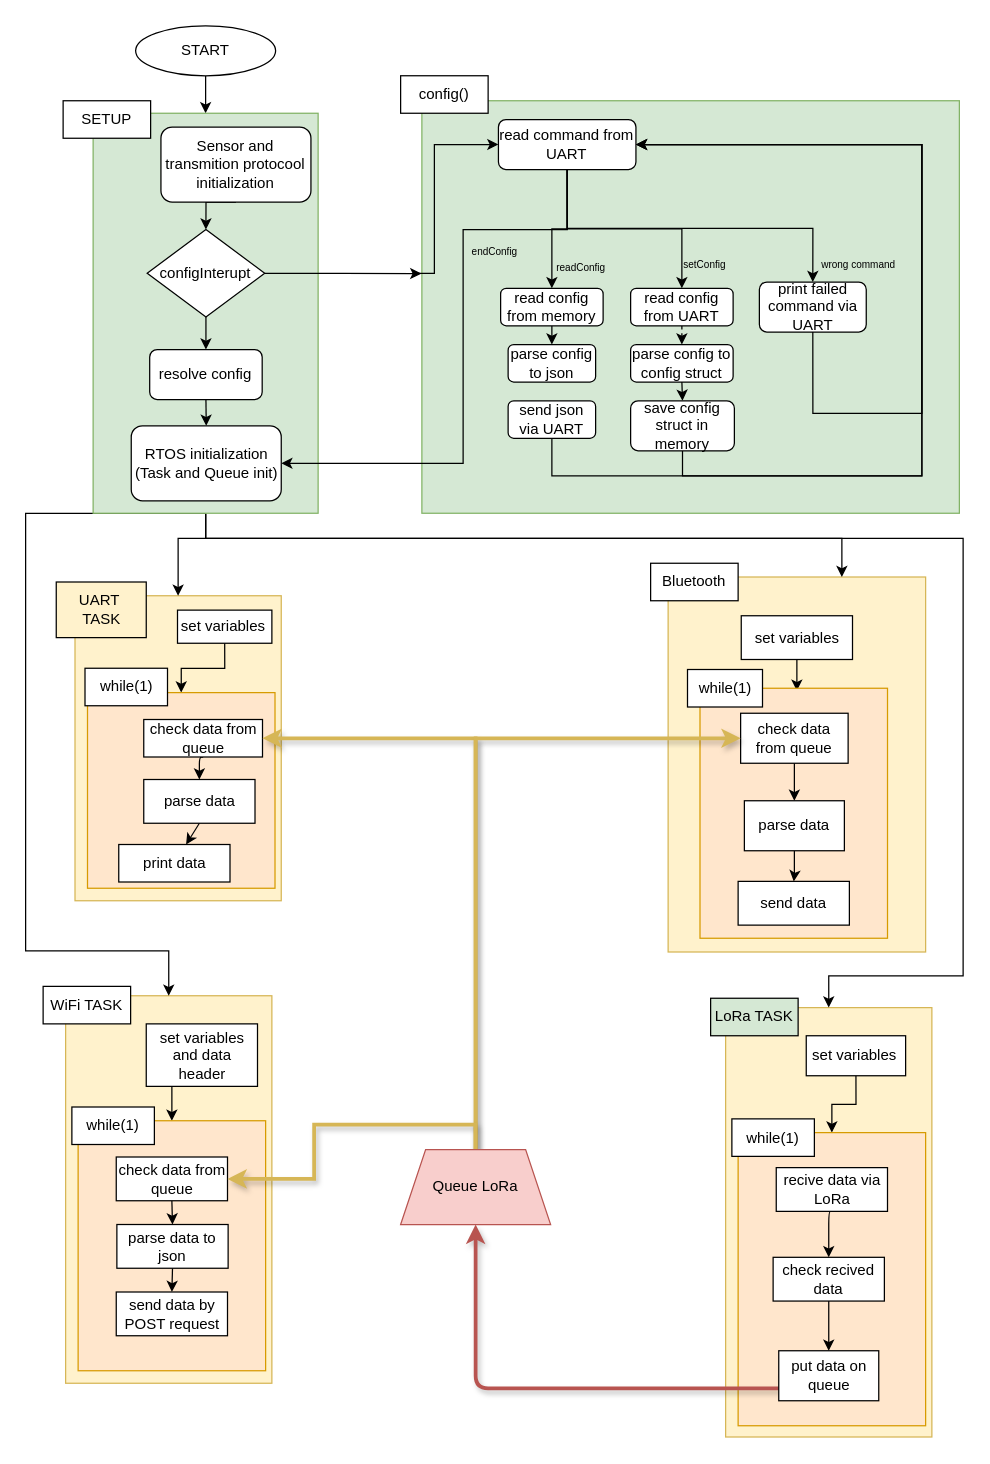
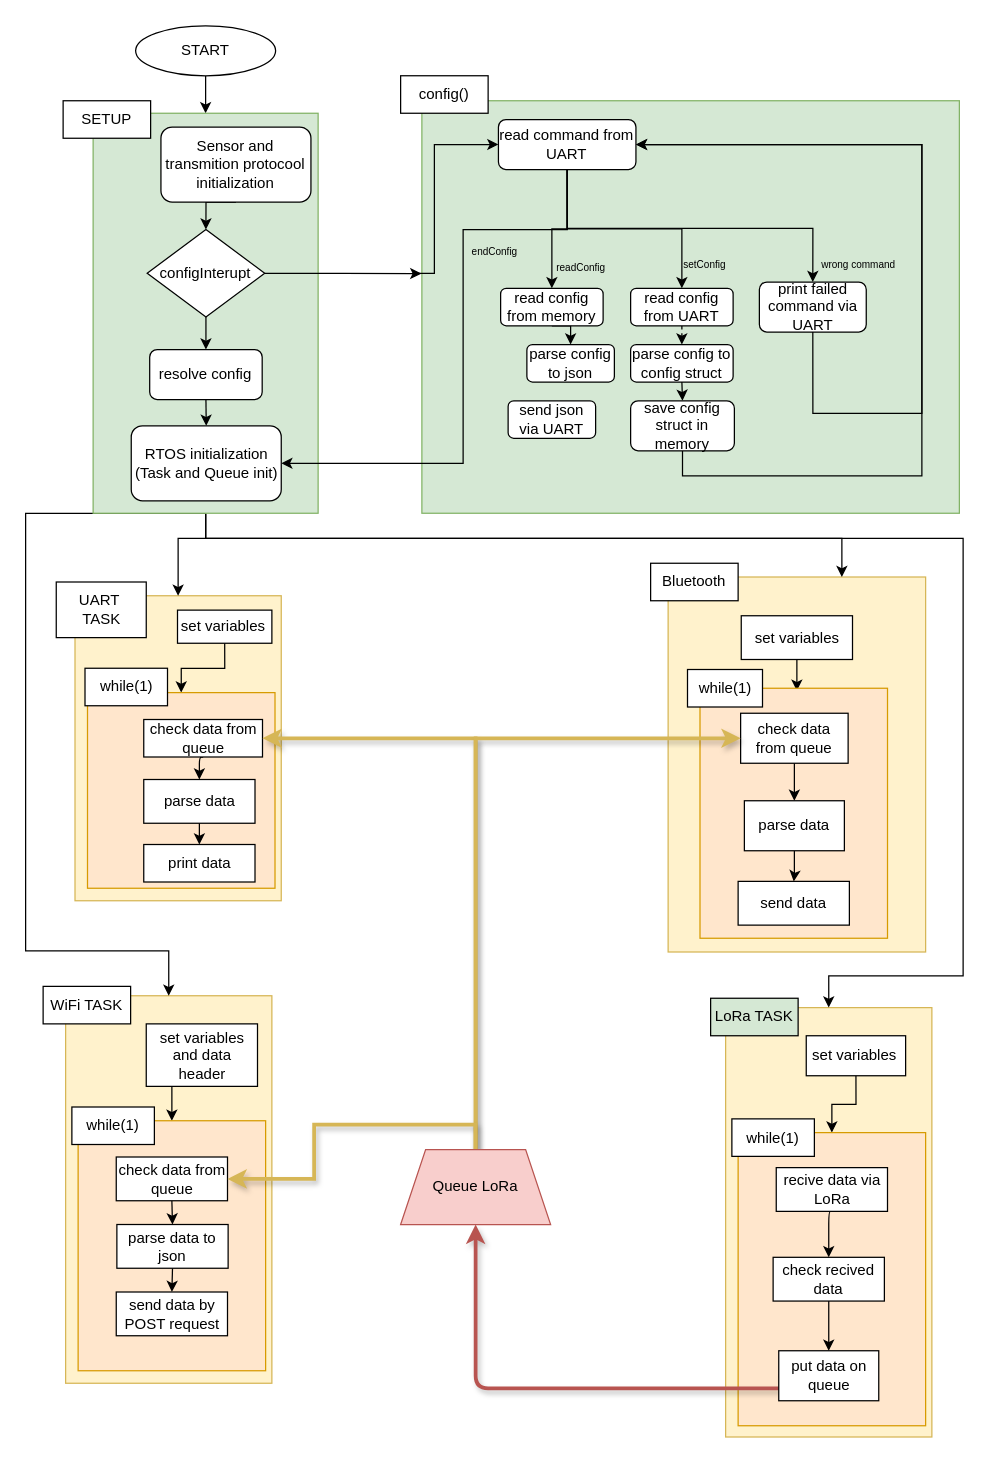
node "parse config to json": moved (552, 363) -> (571, 363)
edge "send json via UART" -> "read command from UART": removed
node "UART TASK": fillcolor #fff2cc -> #ffffff
node "print data": moved (174, 863) -> (199, 863)
